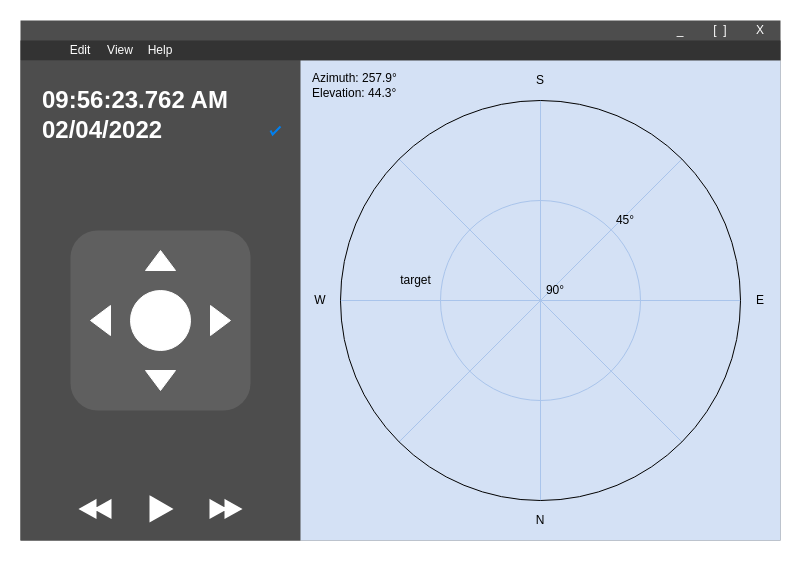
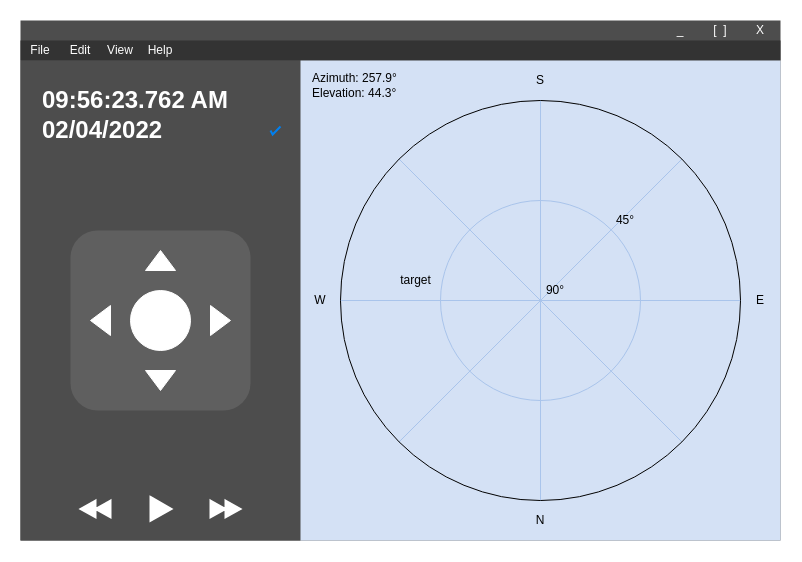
node "File": added
